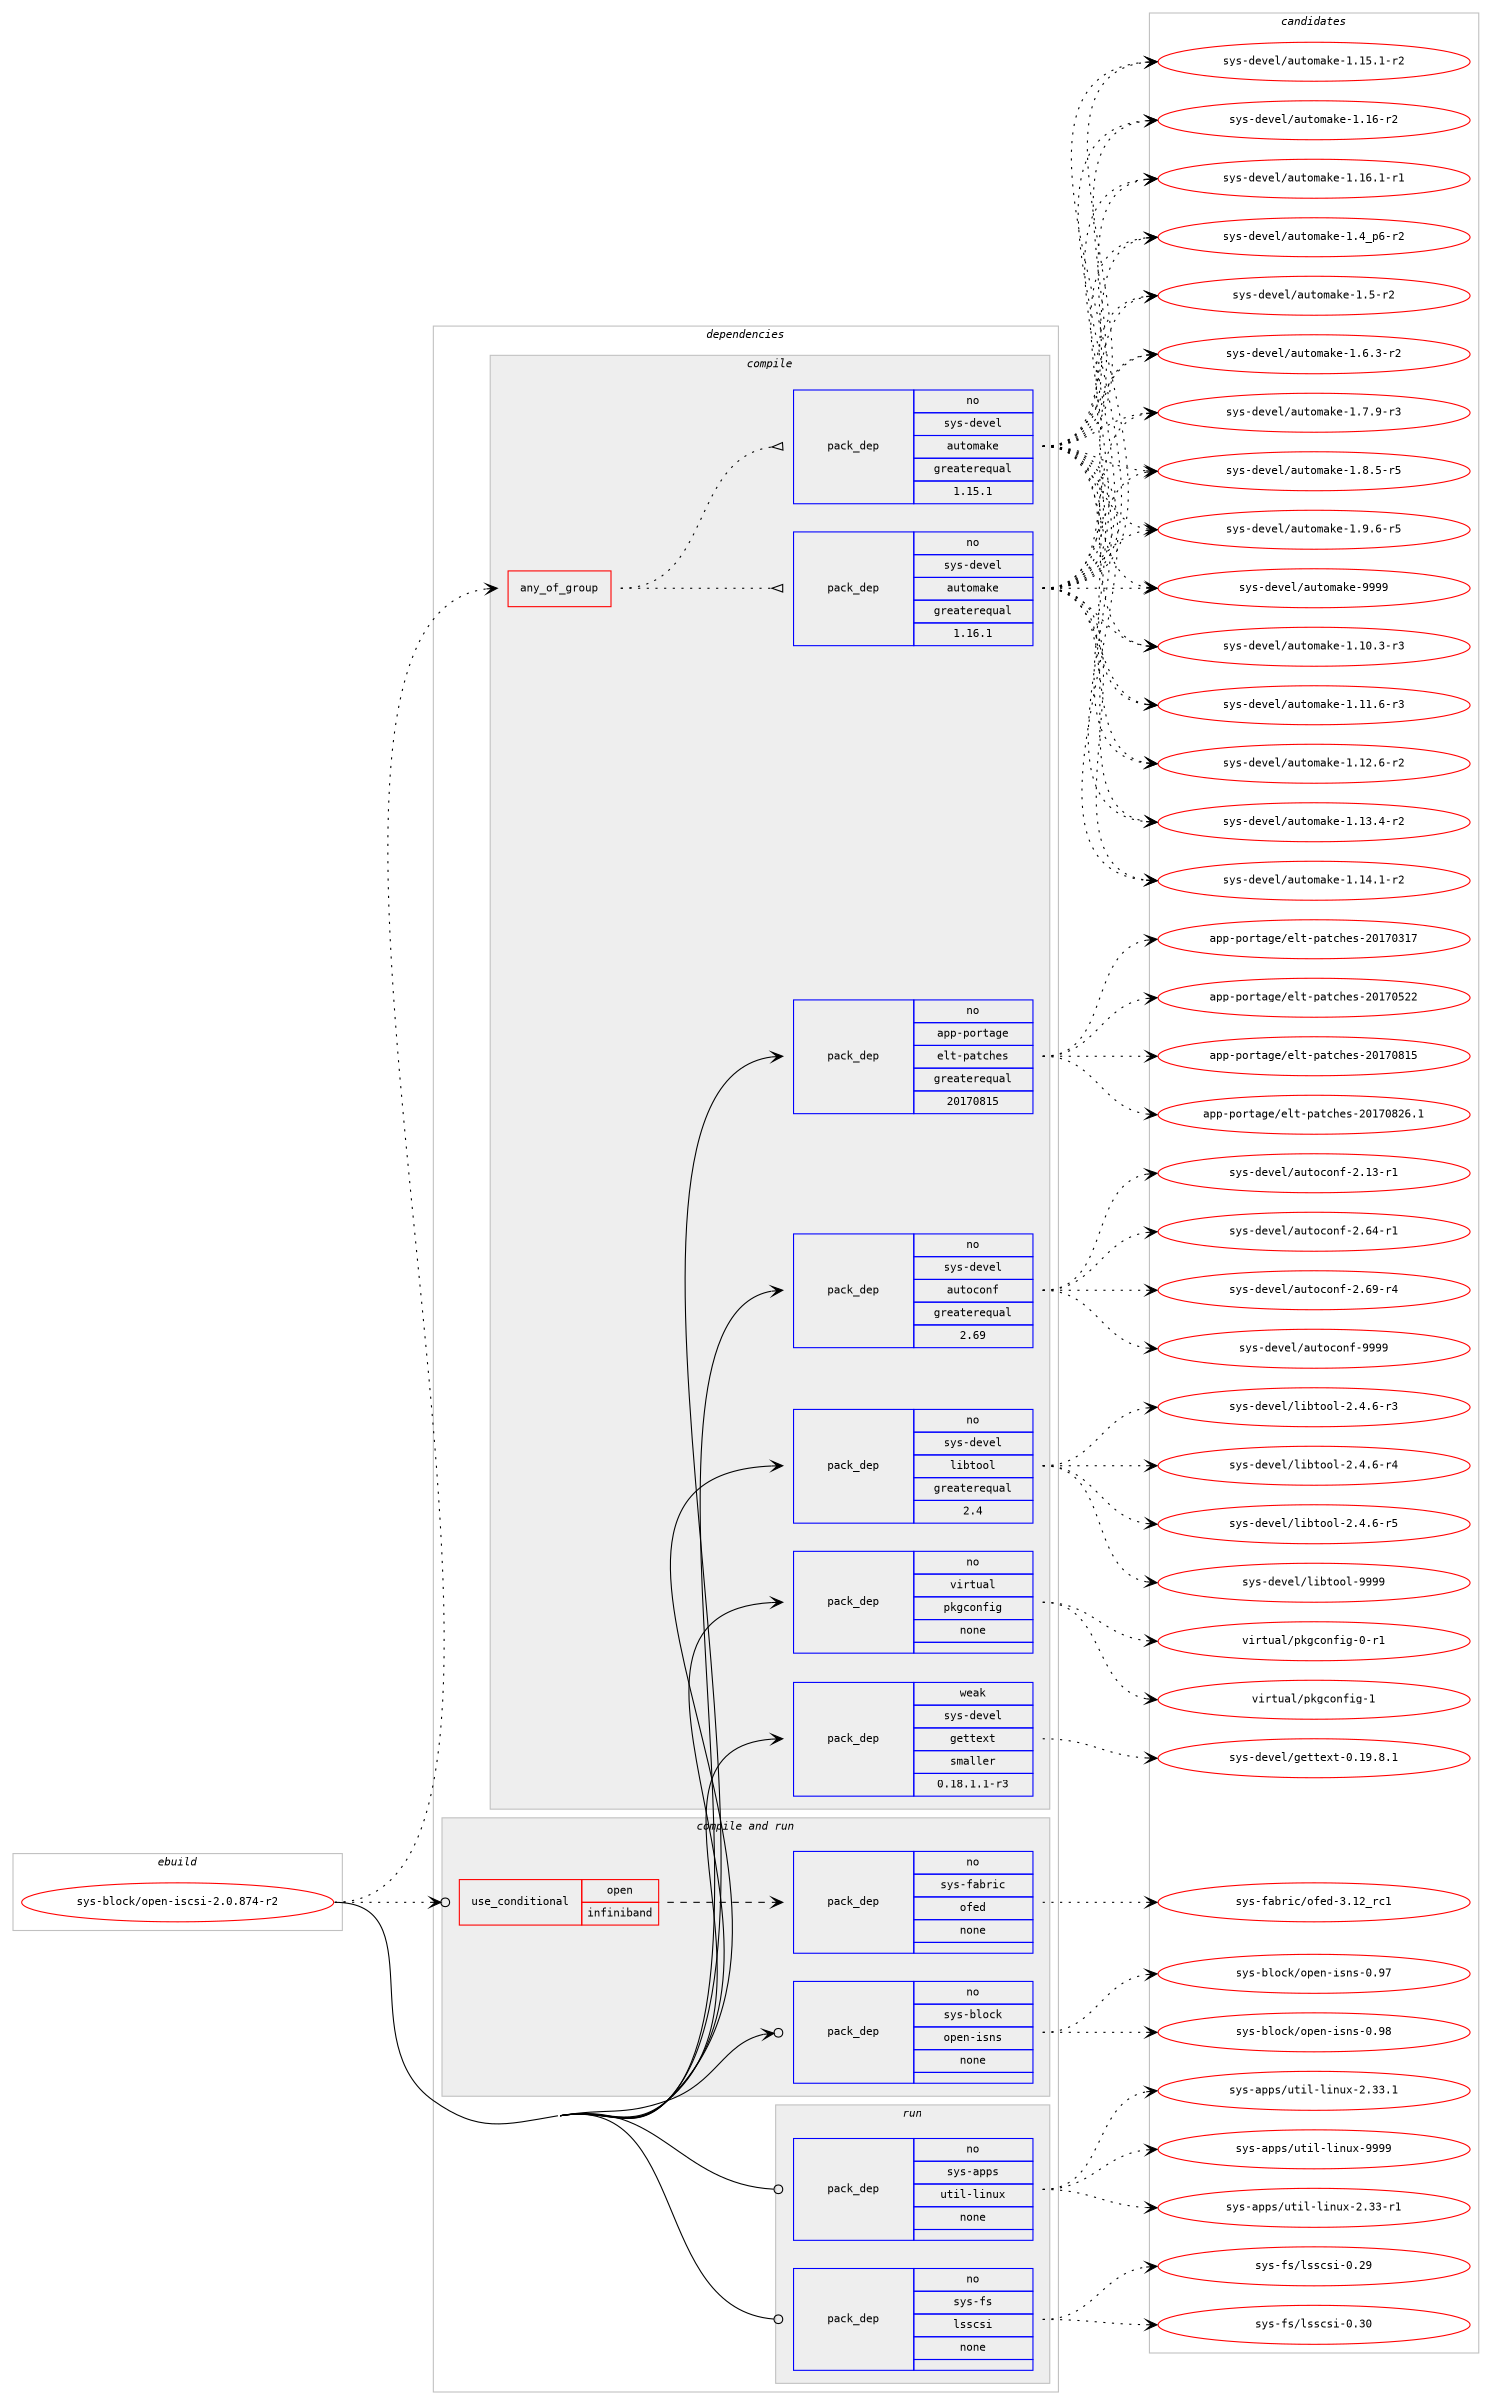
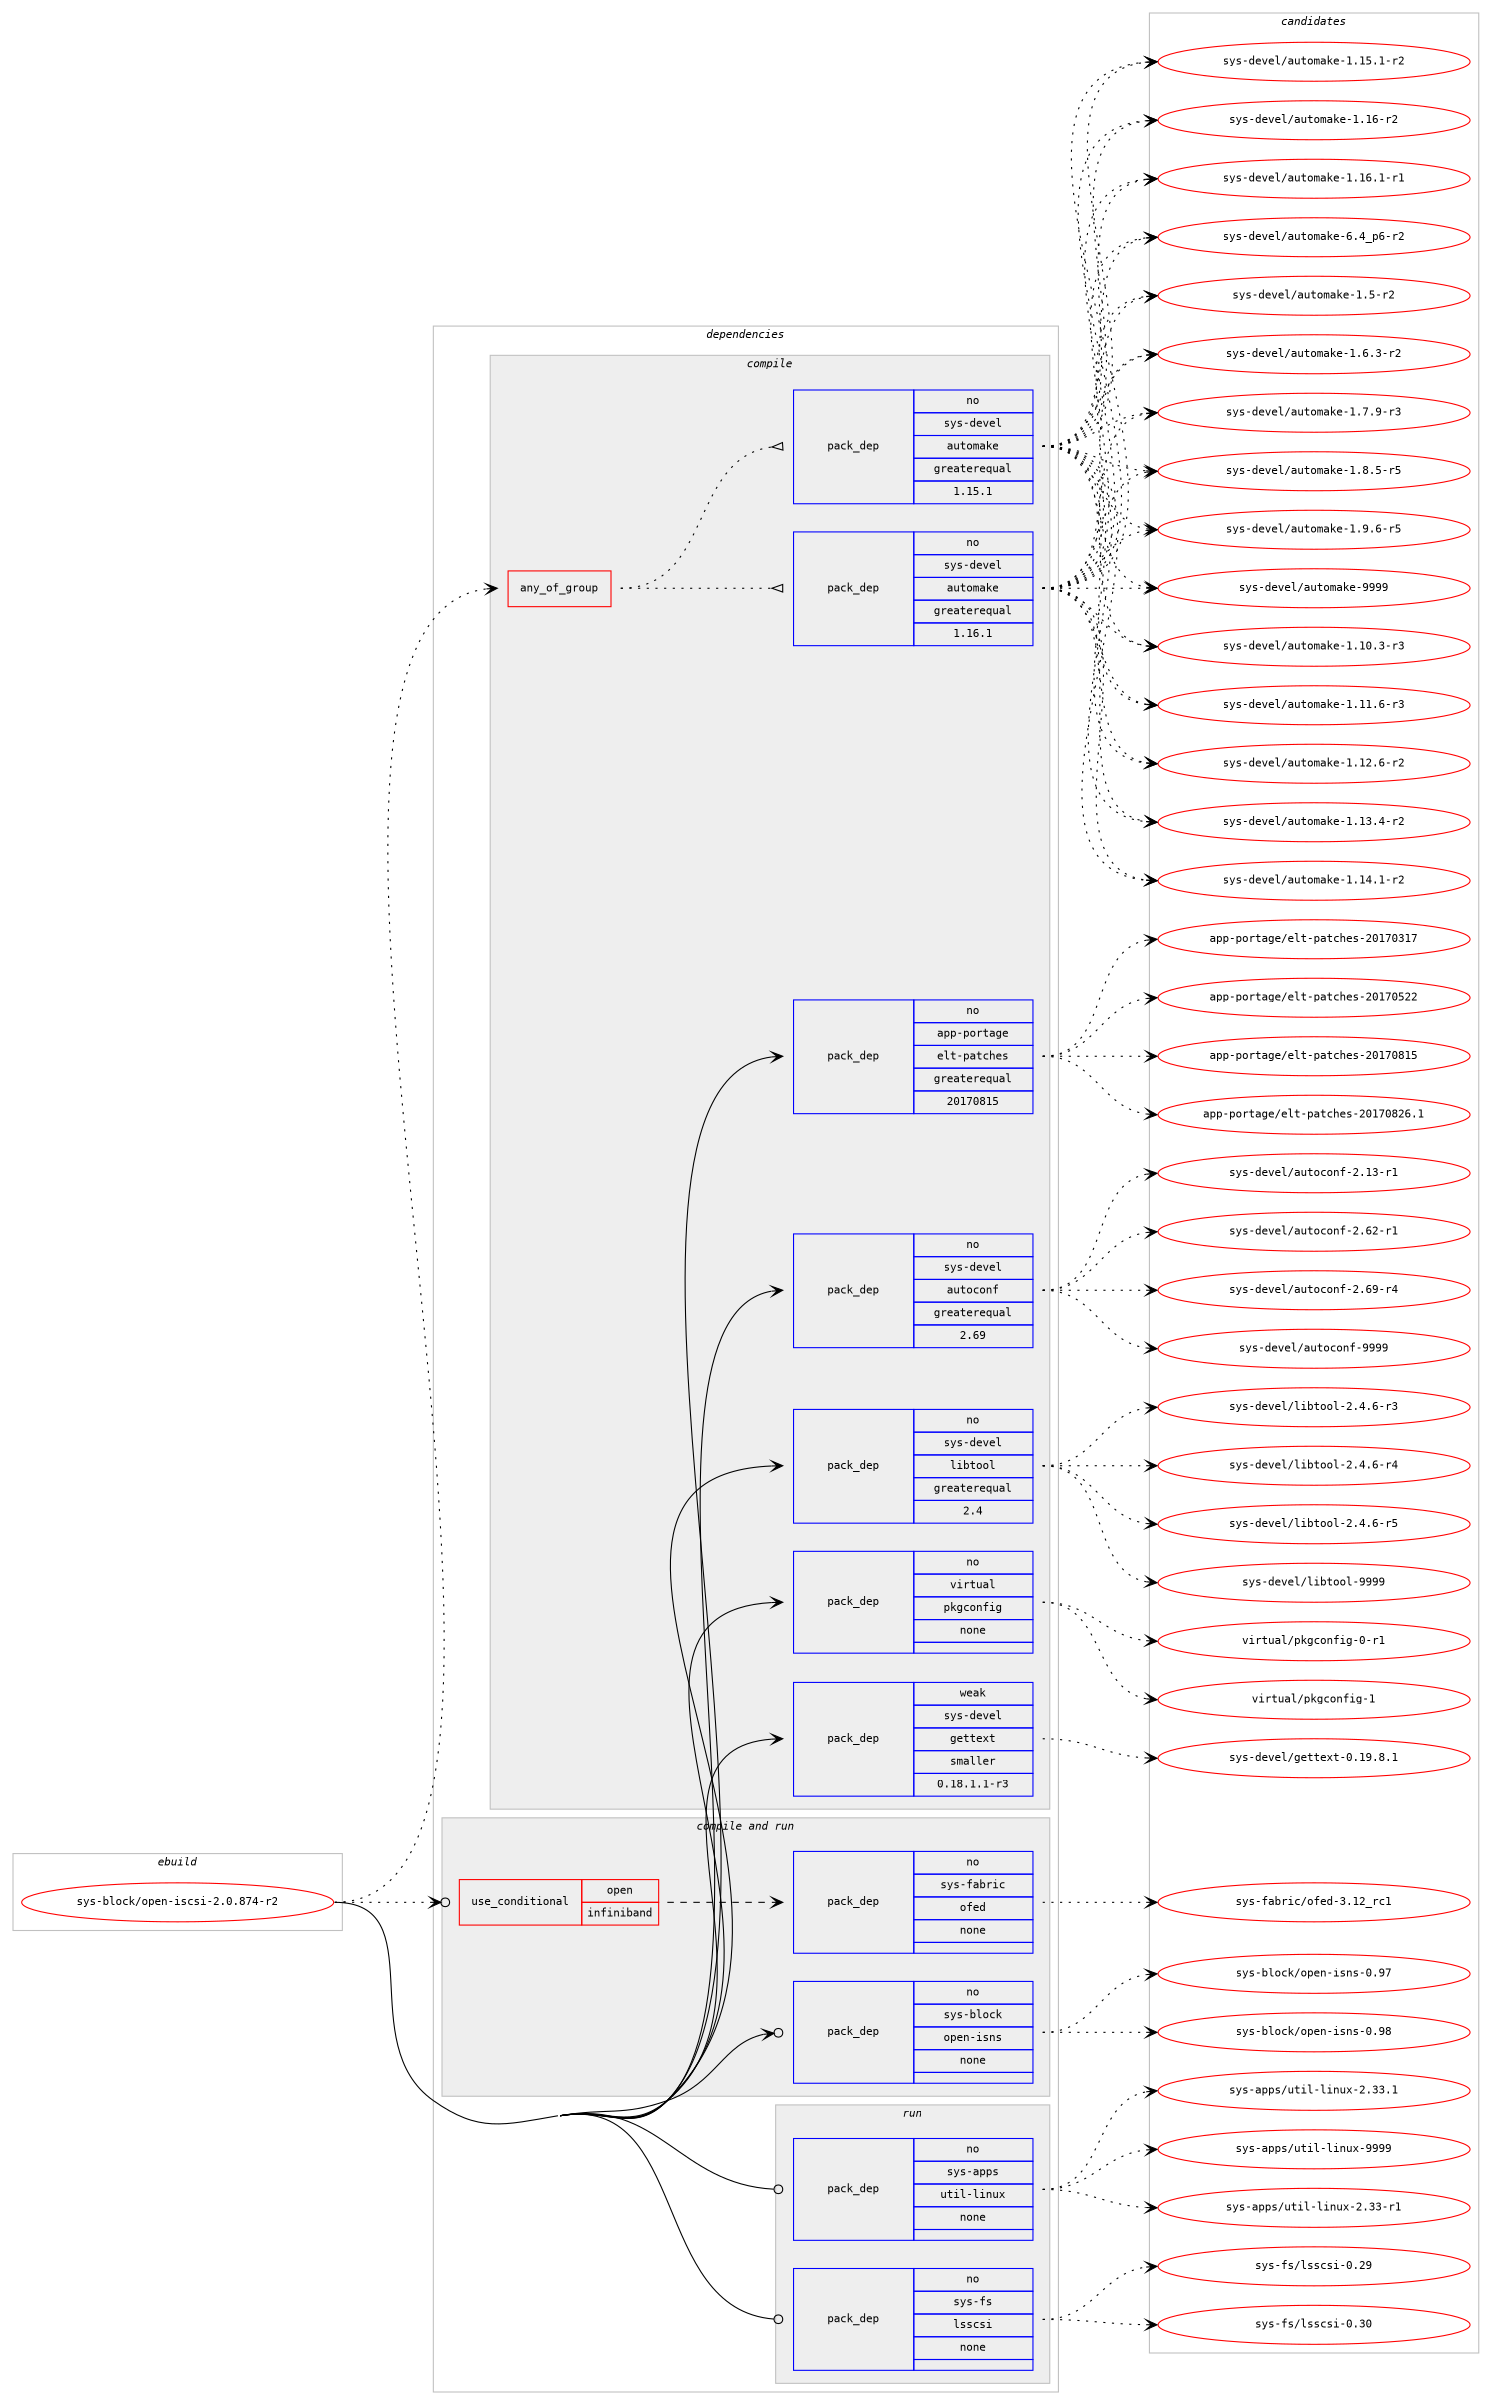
node "sys-devel/automake-1.4_p6-r2": label "sys-devel/automake-1.4_p6-r2" -> "sys-devel/automake-6.4_p6-r2"
node "sys-devel/autoconf-2.64-r1": label "sys-devel/autoconf-2.64-r1" -> "sys-devel/autoconf-2.62-r1"
